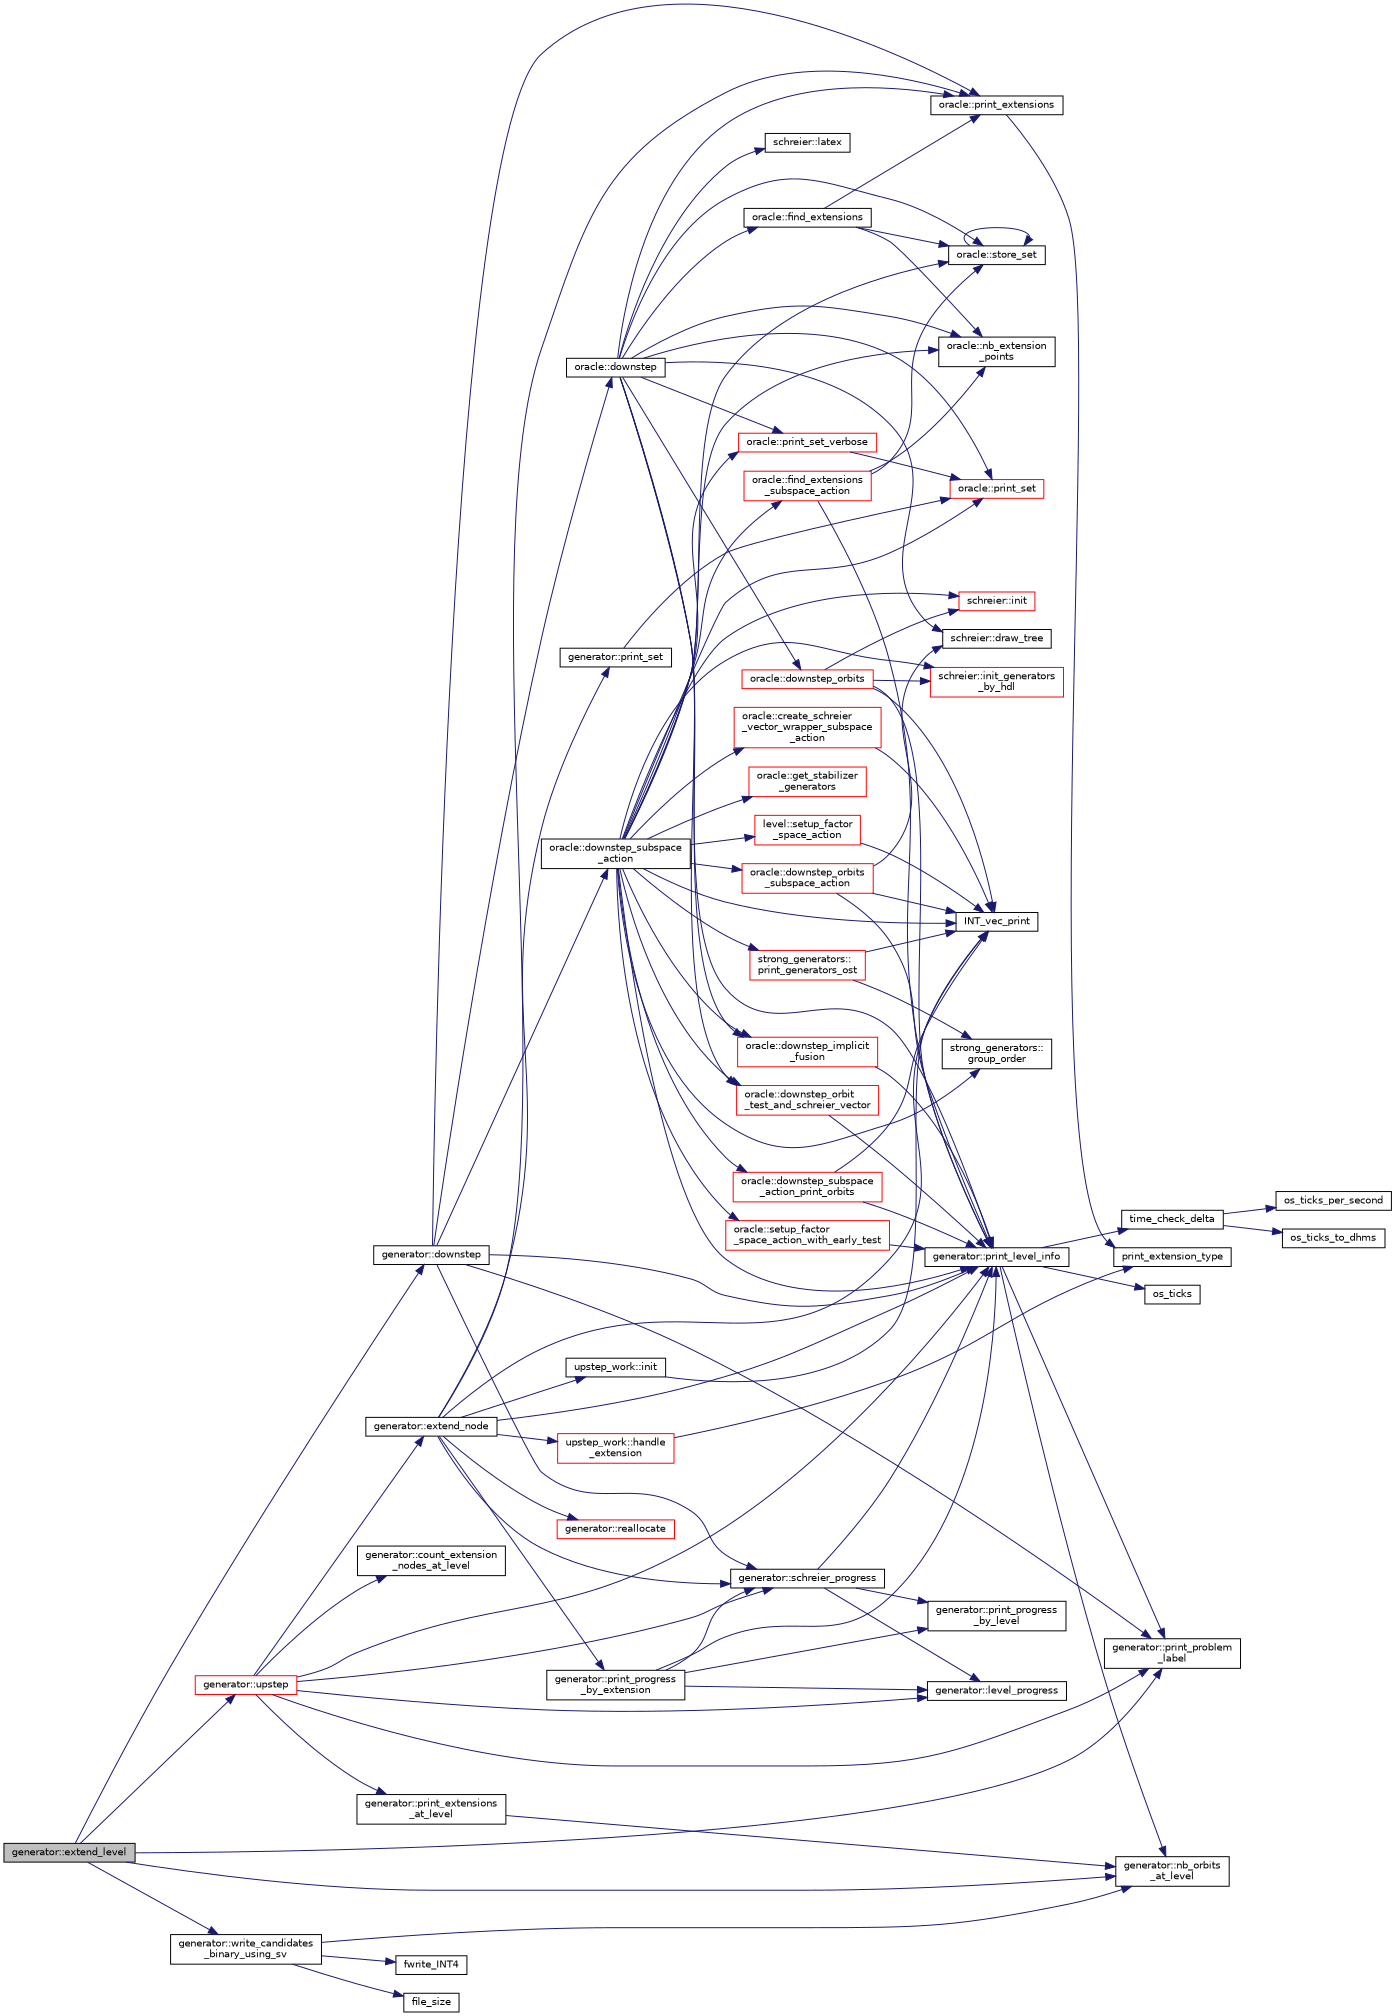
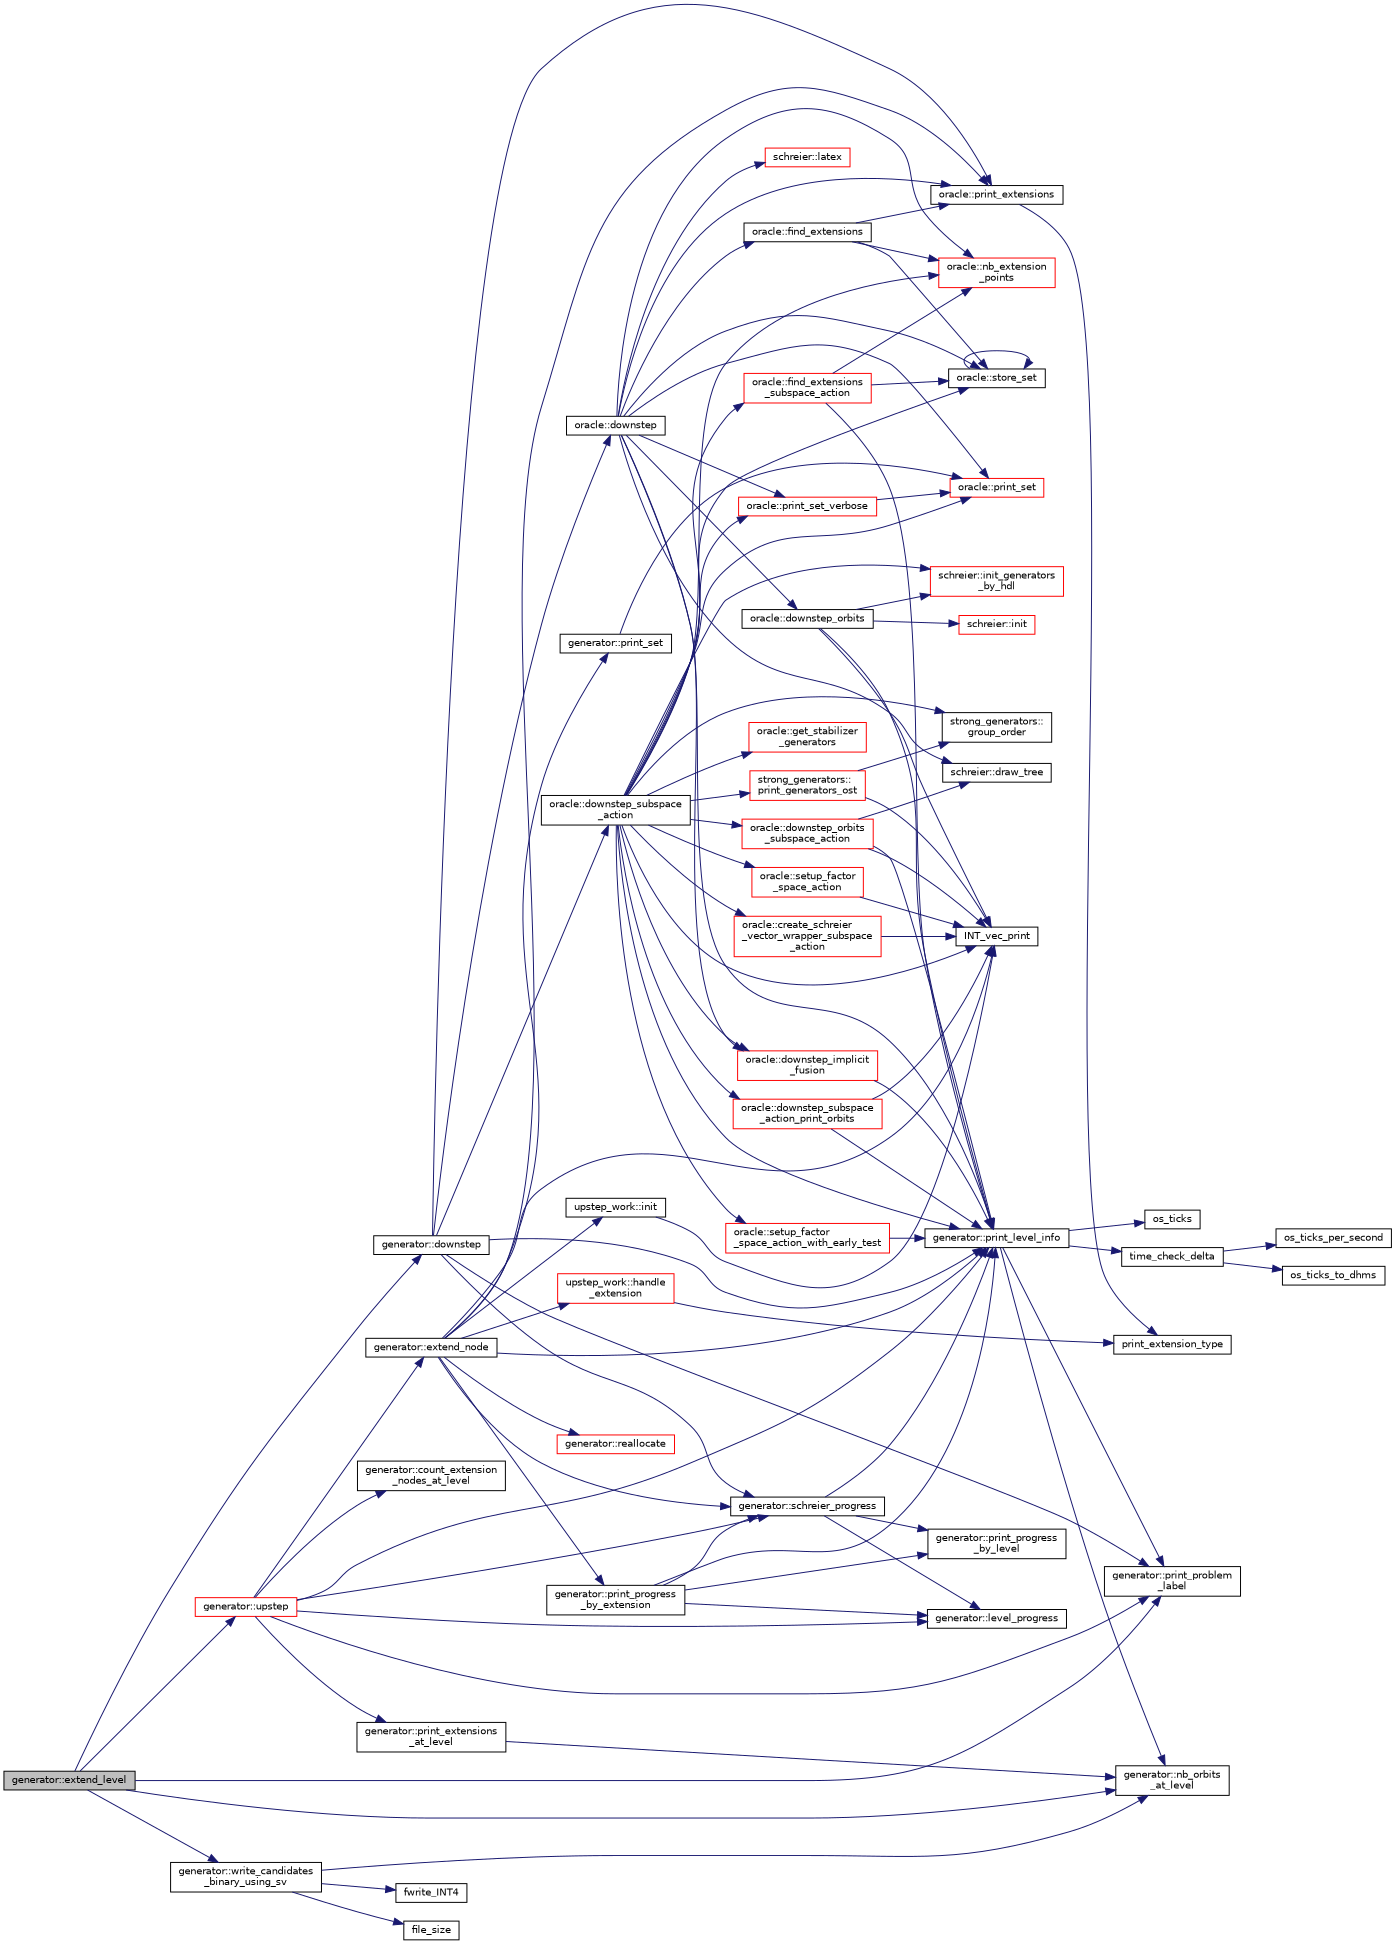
node "schreier::latex": color black -> red
node "oracle::nb_extension _points": color black -> red
edge "oracle::downstep_subspace _action" -> "schreier::init": removed
node "oracle::downstep_orbits": color red -> black
node "level::setup_factor _space_action": label "level::setup_factor _space_action" -> "oracle::setup_factor _space_action"
node "oracle::downstep_orbit _test_and_schreier_vector": removed
